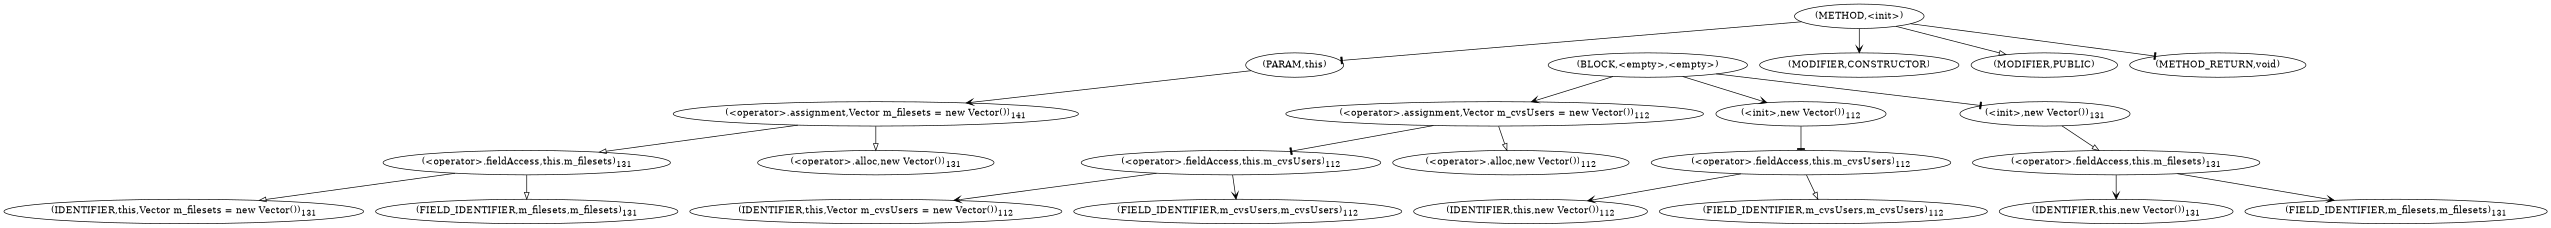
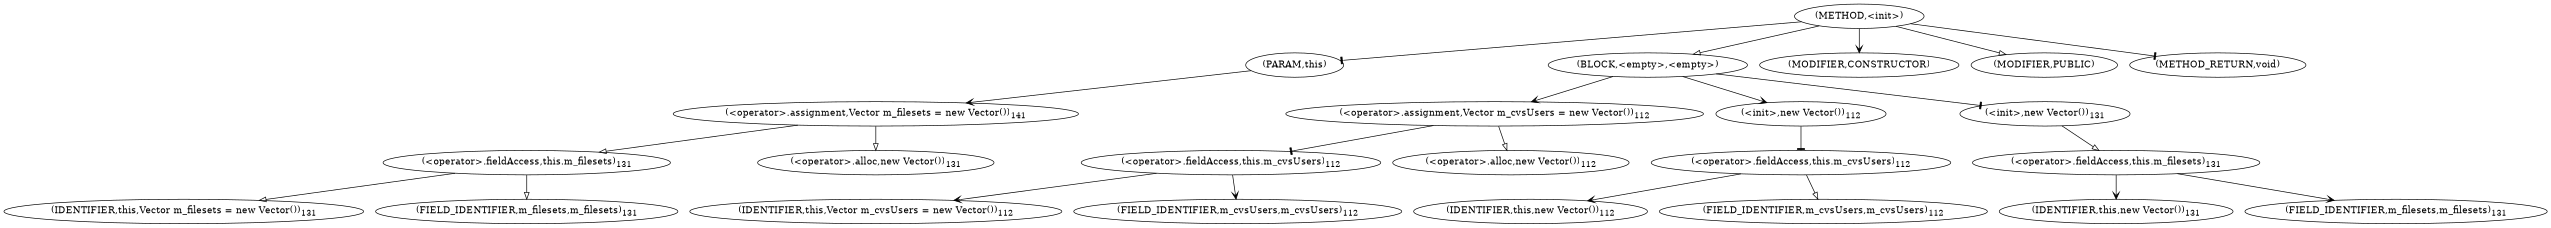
edge "(METHOD,<init>)" -> "(BLOCK,<empty>,<empty>)": added
